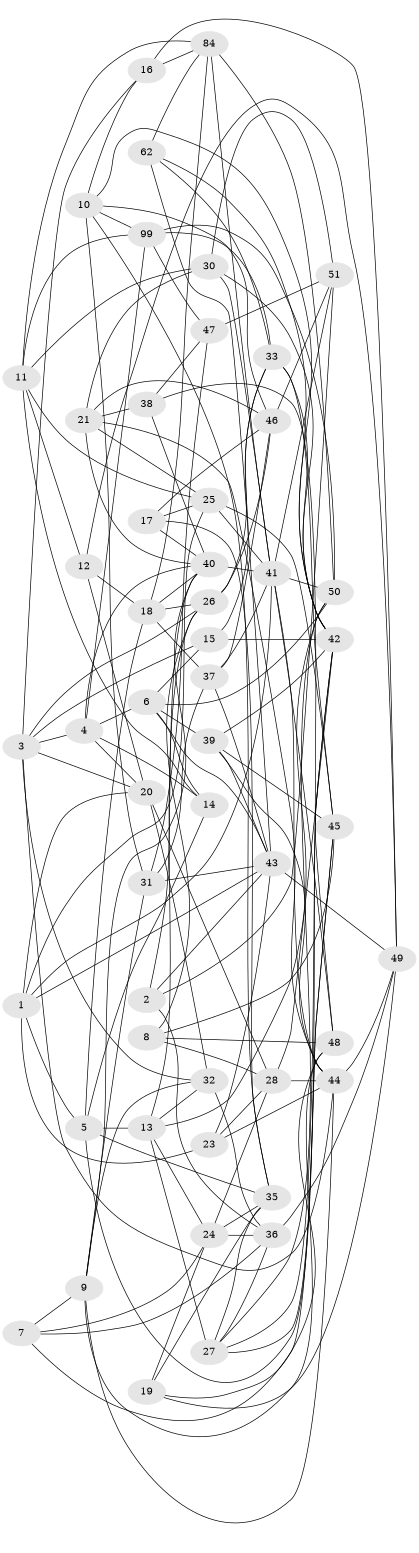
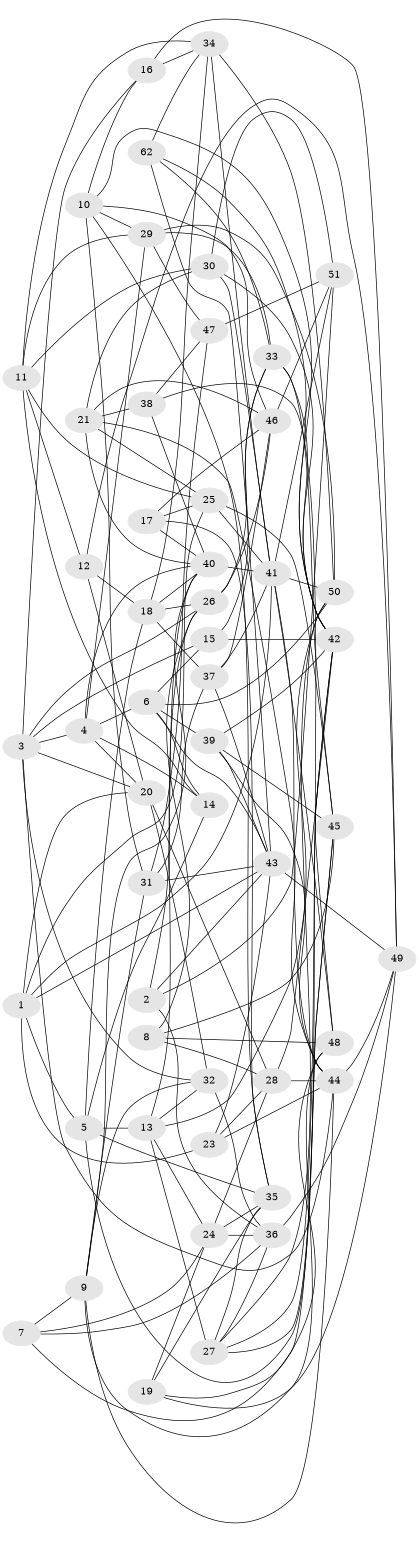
node "84": label "84" -> "34"
node "99": label "99" -> "29"
